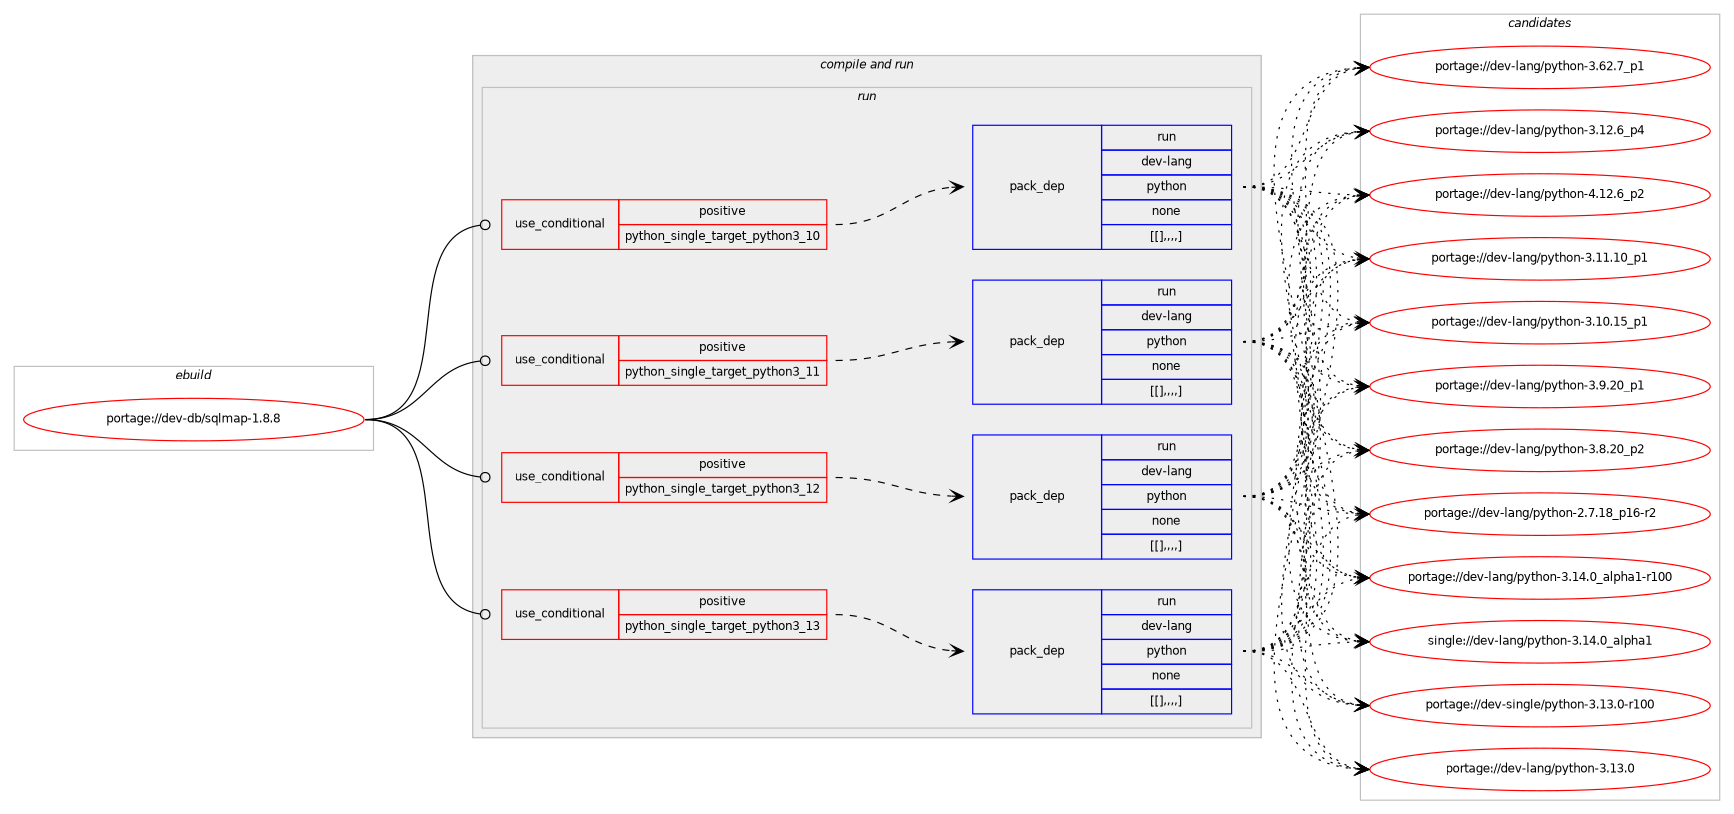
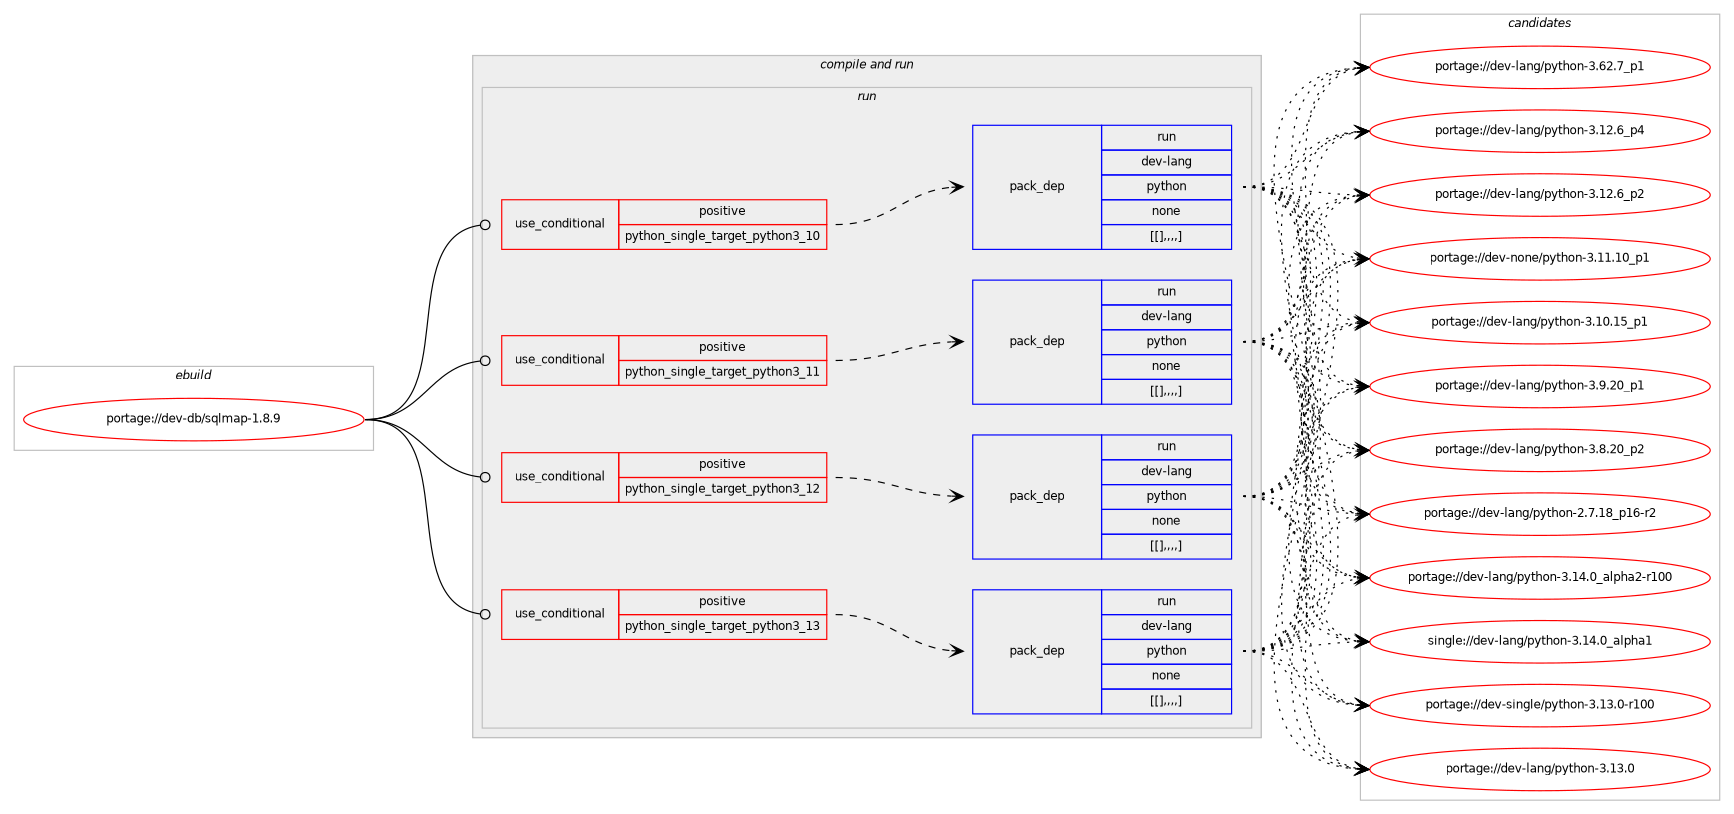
node "portage://dev-lang/python-4.12.6_p2": label "portage://dev-lang/python-4.12.6_p2" -> "portage://dev-lang/python-3.12.6_p2"
node "portage://dev-lang/python-3.11.10_p1": label "portage://dev-lang/python-3.11.10_p1" -> "portage://dev-none/python-3.11.10_p1"
node "portage://dev-db/sqlmap-1.8.8": label "portage://dev-db/sqlmap-1.8.8" -> "portage://dev-db/sqlmap-1.8.9"
node "portage://dev-lang/python-3.14.0_alpha1-r100": label "portage://dev-lang/python-3.14.0_alpha1-r100" -> "portage://dev-lang/python-3.14.0_alpha2-r100"
